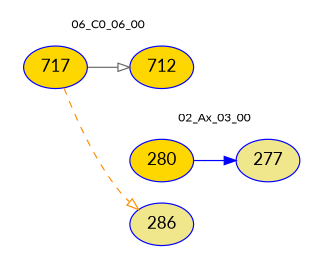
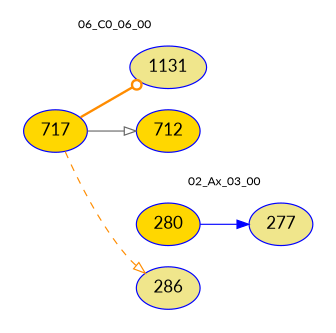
node "1131": added
